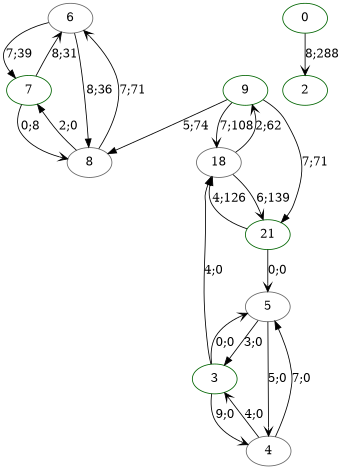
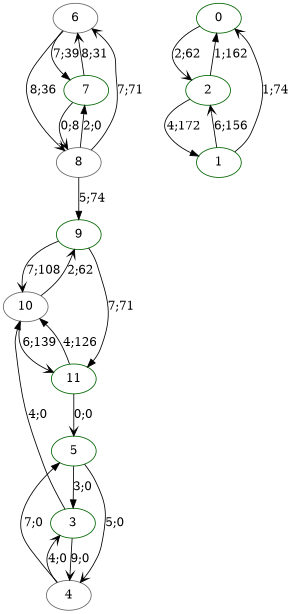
edge "0" -> "2": label "8;288" -> "2;62"
edge "2" -> "0": added, label "1;162"
edge "6" -> "8": arrowhead normal -> vee
edge "9" -> "8": reversed
node "1": added
node "18": label "18" -> "10"
node "21": label "21" -> "11"
node "5": color gray40 -> darkgreen
edge "3" -> "5": removed, label "0;0"
